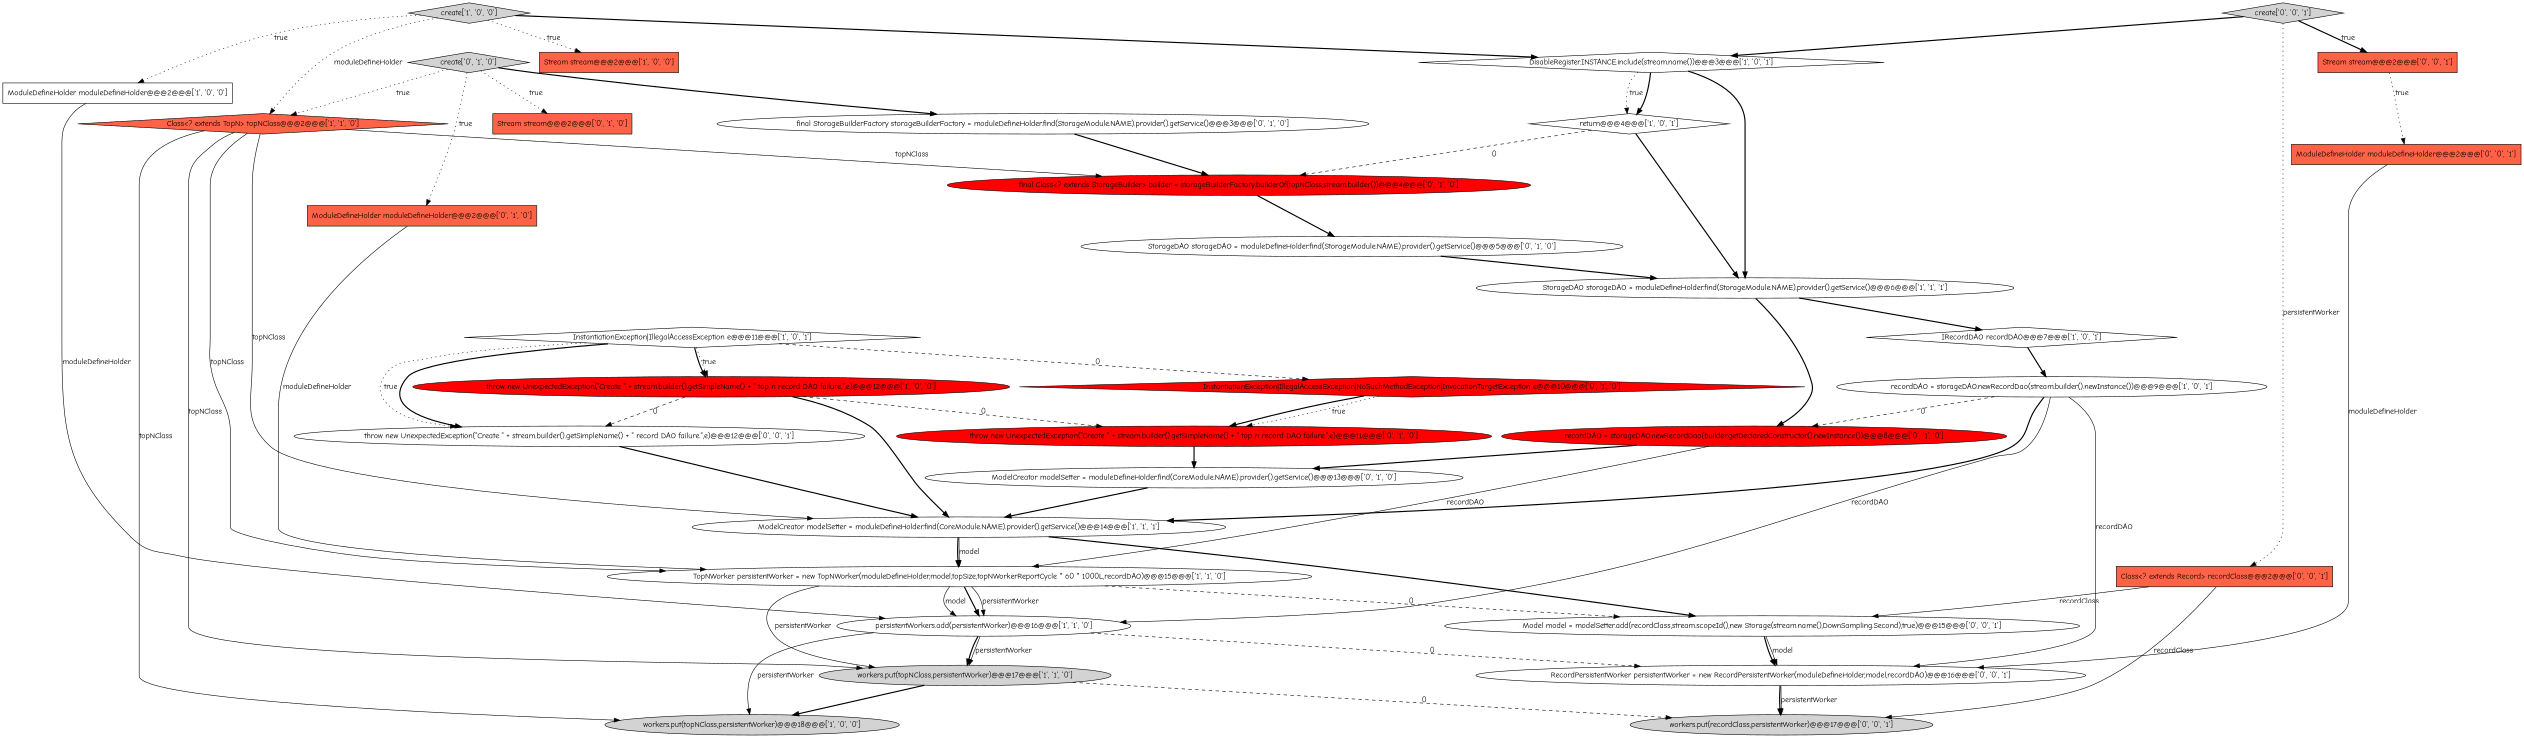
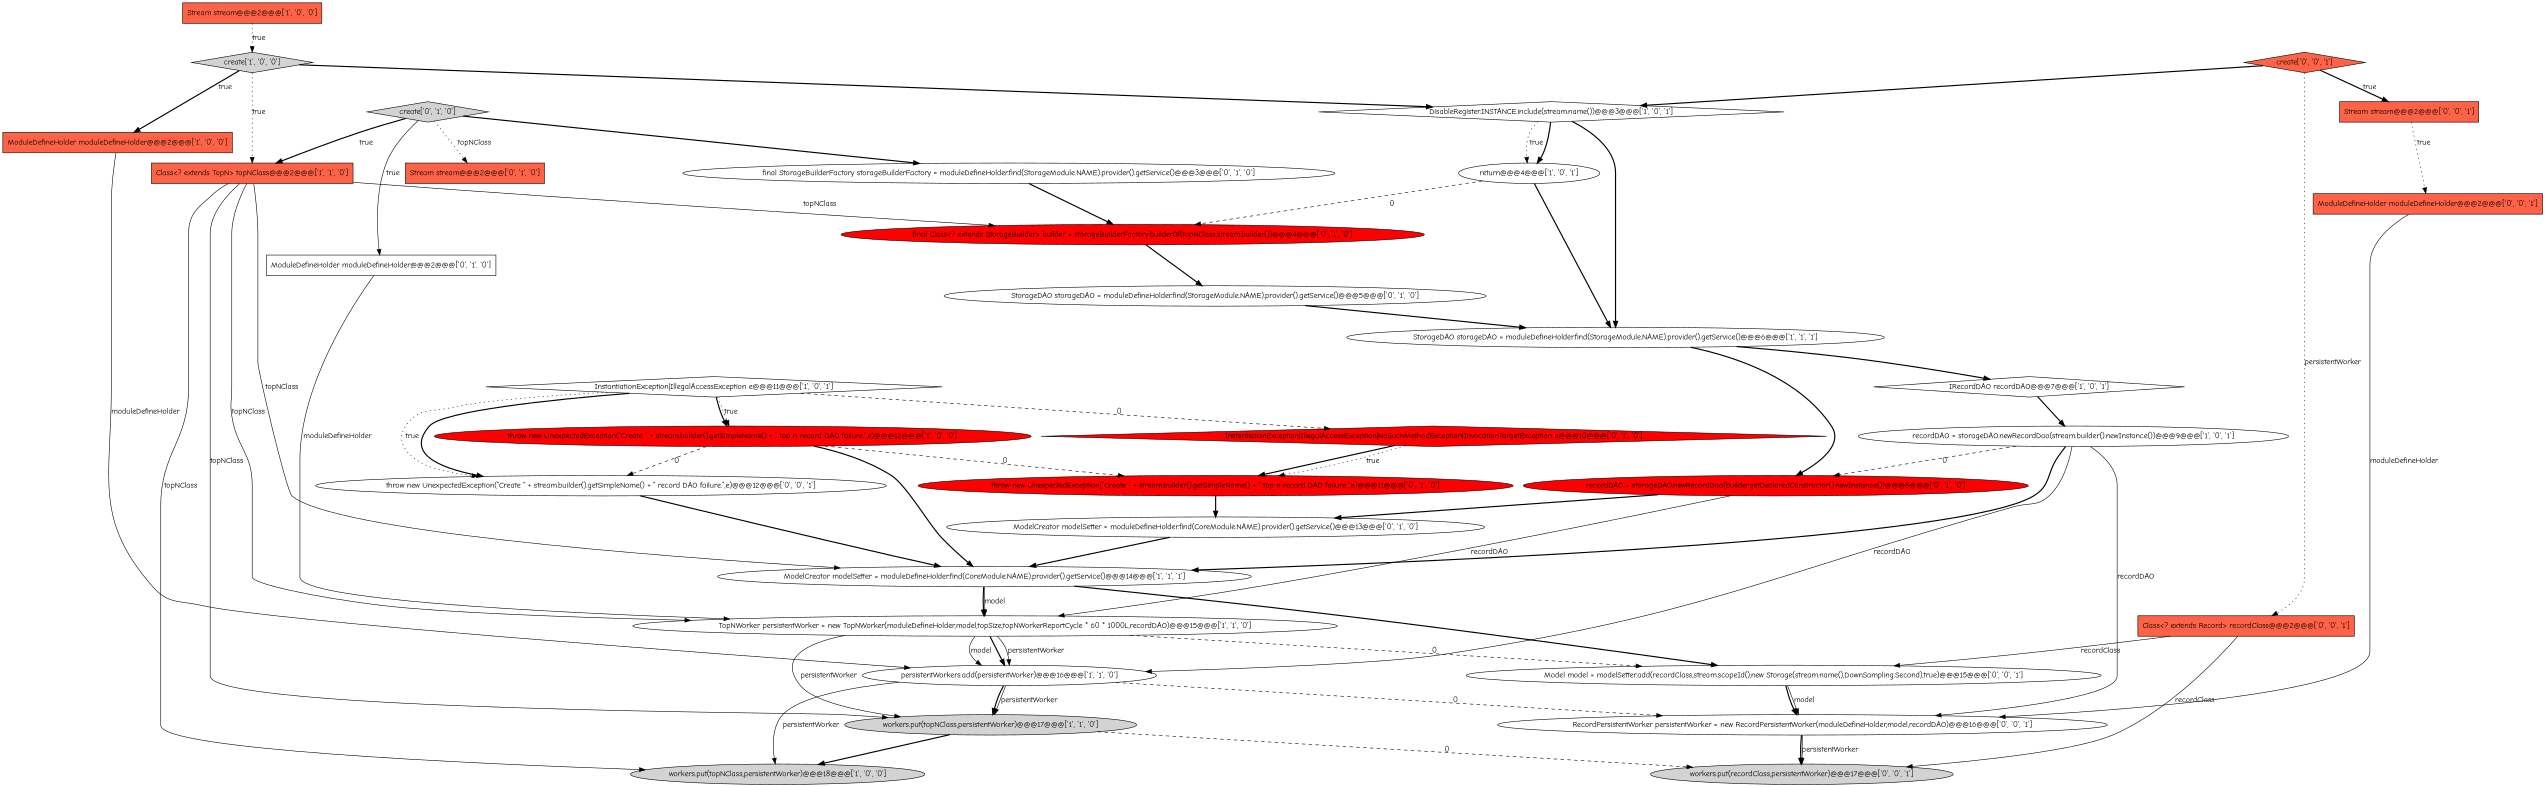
node "create['0', '0', '1']": fillcolor lightgray -> tomato
edge "create['1', '0', '0']" -> "ModuleDefineHolder moduleDefineHolder@@@2@@@['1', '0', '0']": style dotted -> bold
edge "create['1', '0', '0']" -> "Stream stream@@@2@@@['1', '0', '0']": reversed
edge "create['1', '0', '0']" -> "Class<? extends TopN> topNClass@@@2@@@['1', '1', '0']": label "moduleDefineHolder" -> "true"
edge "create['0', '1', '0']" -> "Class<? extends TopN> topNClass@@@2@@@['1', '1', '0']": style dotted -> bold
node "ModuleDefineHolder moduleDefineHolder@@@2@@@['1', '0', '0']": fillcolor white -> tomato
edge "create['0', '1', '0']" -> "Stream stream@@@2@@@['0', '1', '0']": label "true" -> "topNClass"
node "Class<? extends TopN> topNClass@@@2@@@['1', '1', '0']": shape diamond -> box
node "return@@@4@@@['1', '0', '1']": shape diamond -> ellipse
edge "create['0', '1', '0']" -> "ModuleDefineHolder moduleDefineHolder@@@2@@@['0', '1', '0']": style dotted -> solid
node "ModuleDefineHolder moduleDefineHolder@@@2@@@['0', '1', '0']": fillcolor tomato -> white
